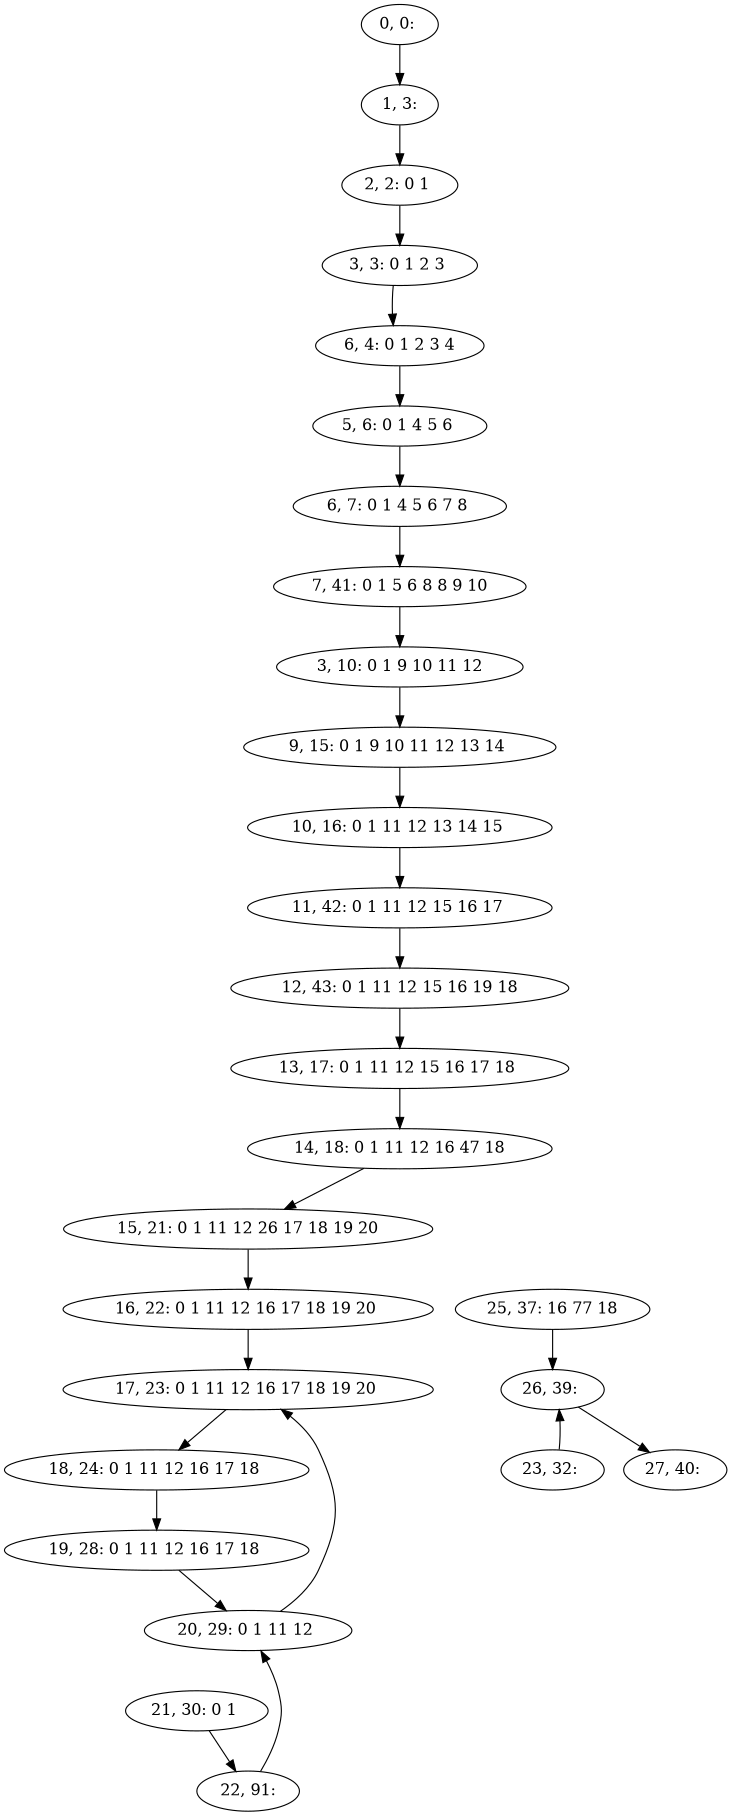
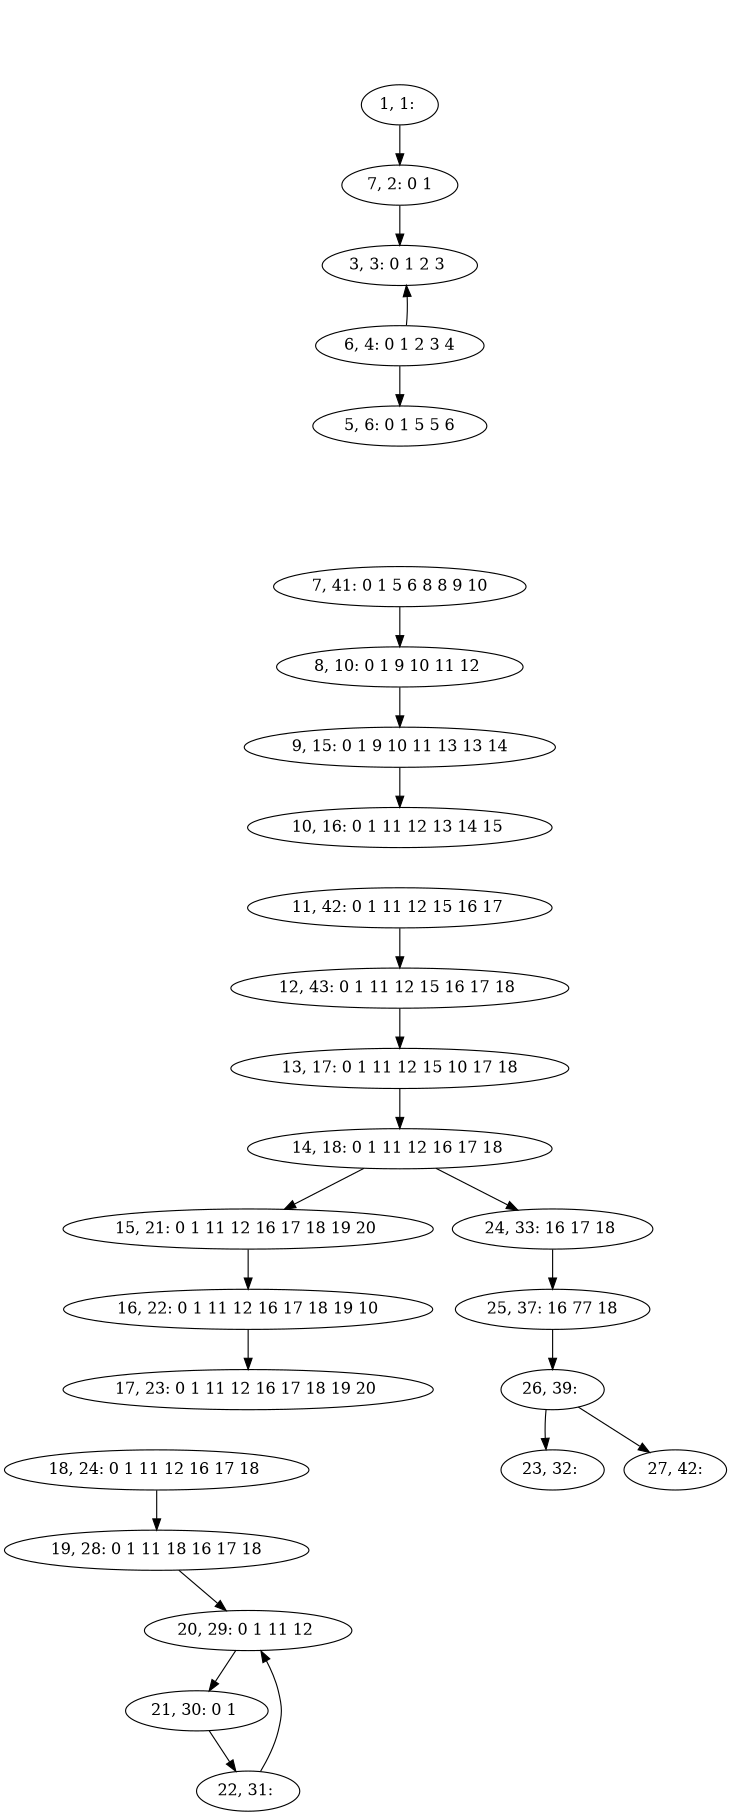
node "0, 0:": removed
node "1, 3:": label "1, 3:" -> "1, 1:"
node "2, 2: 0 1": label "2, 2: 0 1" -> "7, 2: 0 1"
edge "3, 3: 0 1 2 3" -> "6, 4: 0 1 2 3 4": reversed
node "5, 6: 0 1 4 5 6": label "5, 6: 0 1 4 5 6" -> "5, 6: 0 1 5 5 6"
node "6, 7: 0 1 4 5 6 7 8": removed
node "3, 10: 0 1 9 10 11 12": label "3, 10: 0 1 9 10 11 12" -> "8, 10: 0 1 9 10 11 12"
node "9, 15: 0 1 9 10 11 12 13 14": label "9, 15: 0 1 9 10 11 12 13 14" -> "9, 15: 0 1 9 10 11 13 13 14"
edge "10, 16: 0 1 11 12 13 14 15" -> "11, 42: 0 1 11 12 15 16 17": removed
node "12, 43: 0 1 11 12 15 16 19 18": label "12, 43: 0 1 11 12 15 16 19 18" -> "12, 43: 0 1 11 12 15 16 17 18"
node "13, 17: 0 1 11 12 15 16 17 18": label "13, 17: 0 1 11 12 15 16 17 18" -> "13, 17: 0 1 11 12 15 10 17 18"
node "14, 18: 0 1 11 12 16 47 18": label "14, 18: 0 1 11 12 16 47 18" -> "14, 18: 0 1 11 12 16 17 18"
node "15, 21: 0 1 11 12 26 17 18 19 20": label "15, 21: 0 1 11 12 26 17 18 19 20" -> "15, 21: 0 1 11 12 16 17 18 19 20"
node "24, 33: 16 17 18": added
node "16, 22: 0 1 11 12 16 17 18 19 20": label "16, 22: 0 1 11 12 16 17 18 19 20" -> "16, 22: 0 1 11 12 16 17 18 19 10"
edge "17, 23: 0 1 11 12 16 17 18 19 20" -> "18, 24: 0 1 11 12 16 17 18": removed
edge "23, 32:" -> "26, 39:": reversed
node "27, 40:": label "27, 40:" -> "27, 42:"
edge "20, 29: 0 1 11 12" -> "17, 23: 0 1 11 12 16 17 18 19 20": now "20, 29: 0 1 11 12" -> "21, 30: 0 1"
node "19, 28: 0 1 11 12 16 17 18": label "19, 28: 0 1 11 12 16 17 18" -> "19, 28: 0 1 11 18 16 17 18"
node "22, 91:": label "22, 91:" -> "22, 31:"
